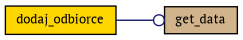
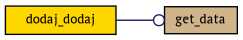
node "dodaj_odbiorce": label "dodaj_odbiorce" -> "dodaj_dodaj"
